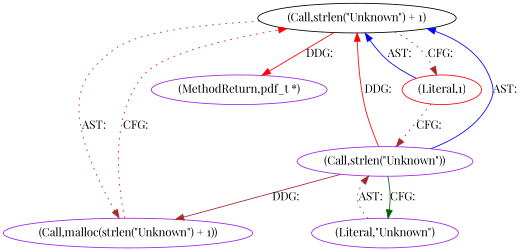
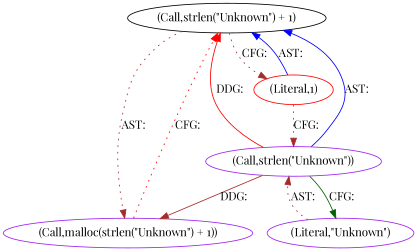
node "(MethodReturn,pdf_t *)": removed
